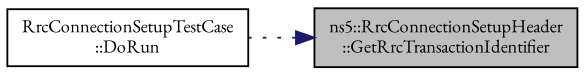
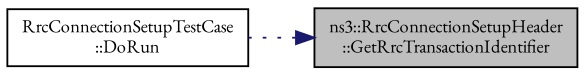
node "ns5::RrcConnectionSetupHeader ::GetRrcTransactionIdentifier": label "ns5::RrcConnectionSetupHeader ::GetRrcTransactionIdentifier" -> "ns3::RrcConnectionSetupHeader ::GetRrcTransactionIdentifier"
